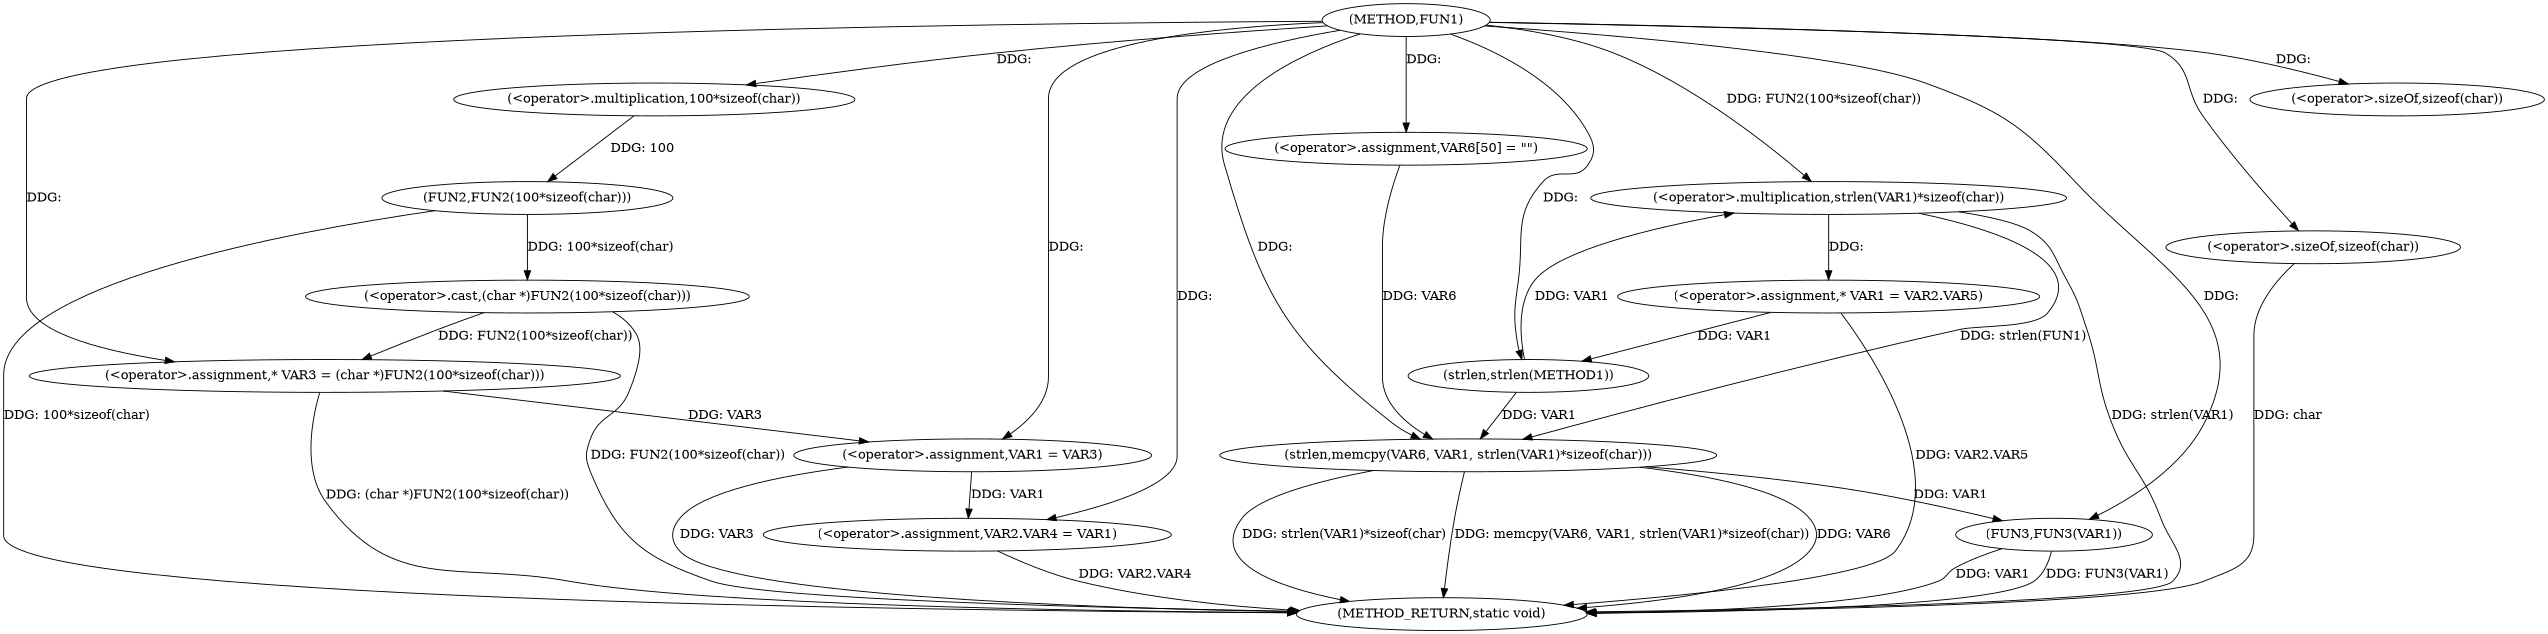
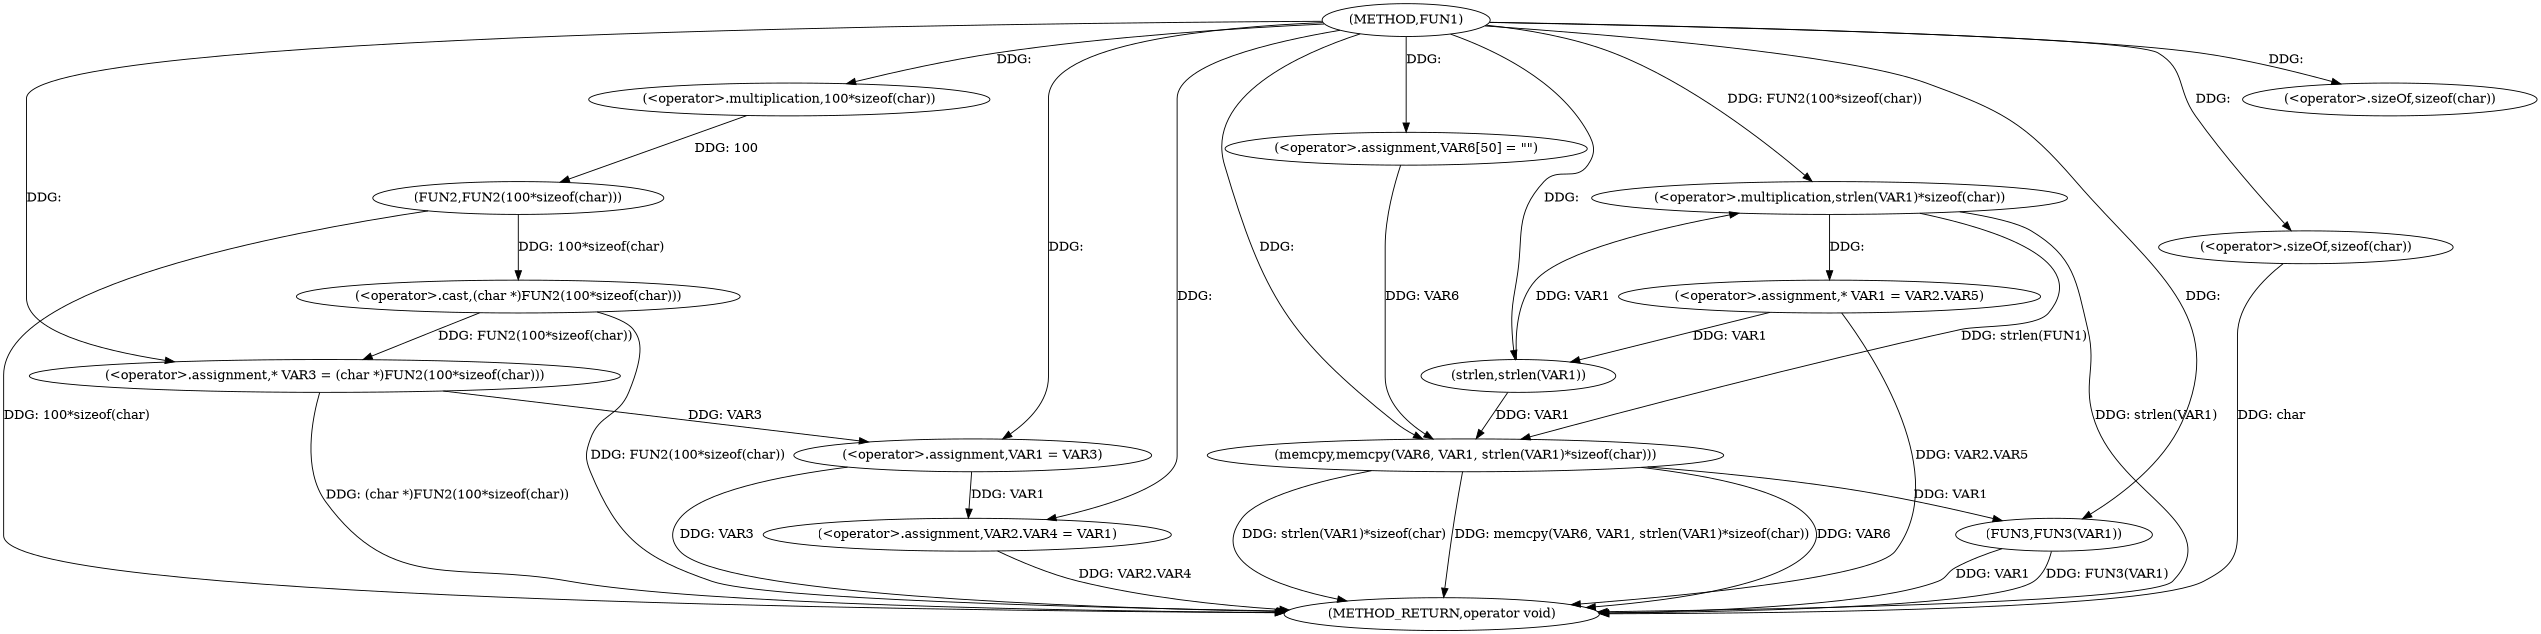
node "(strlen,strlen(METHOD1))": label "(strlen,strlen(METHOD1))" -> "(strlen,strlen(VAR1))"
node "(strlen,memcpy(VAR6, VAR1, strlen(VAR1)*sizeof(char)))": label "(strlen,memcpy(VAR6, VAR1, strlen(VAR1)*sizeof(char)))" -> "(memcpy,memcpy(VAR6, VAR1, strlen(VAR1)*sizeof(char)))"
node "(METHOD_RETURN,static void)": label "(METHOD_RETURN,static void)" -> "(METHOD_RETURN,operator void)"
